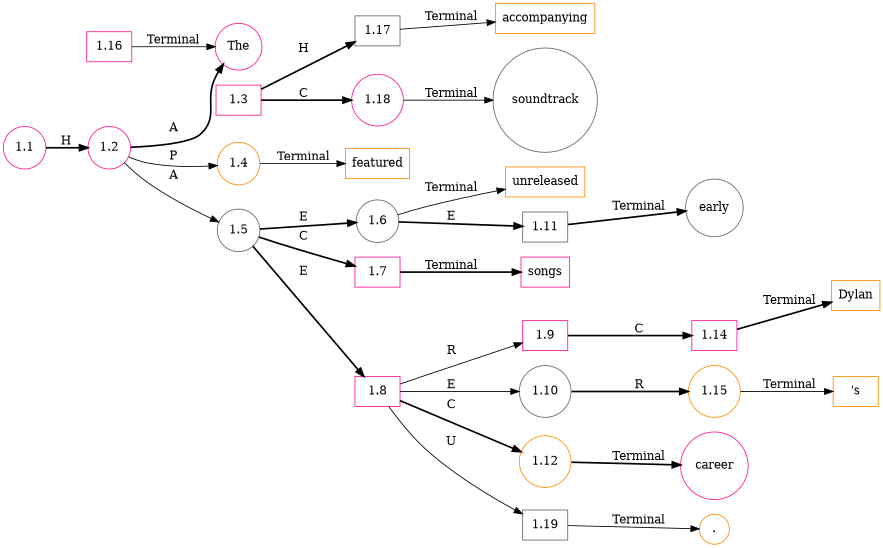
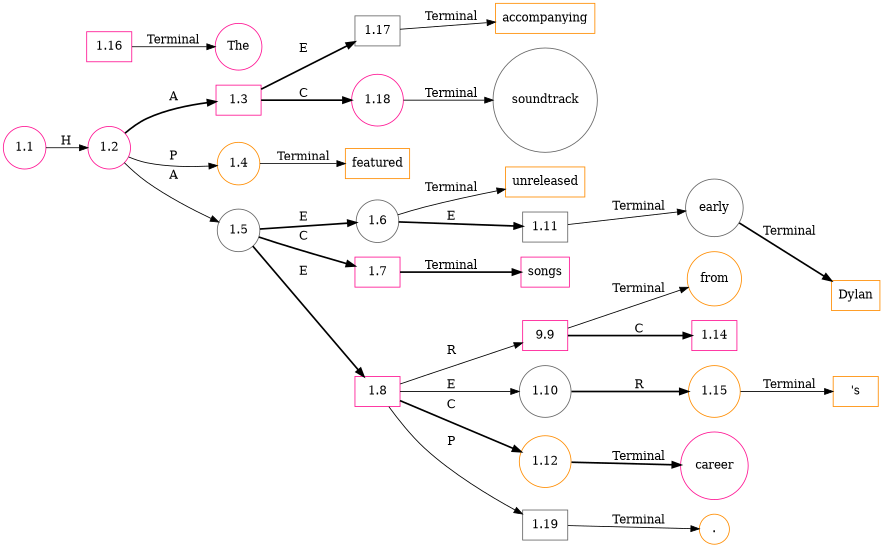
edge "1.3" -> "1.17": label "H" -> "E"
edge "1.2" -> "The": now "1.2" -> "1.3"
edge "1.1" -> "1.2": style bold -> solid
edge "1.11" -> "early": style bold -> solid
node "from": added
edge "1.14" -> "Dylan": now "early" -> "Dylan"
node "1.9": label "1.9" -> "9.9"
edge "1.8" -> "1.19": label "U" -> "P"
